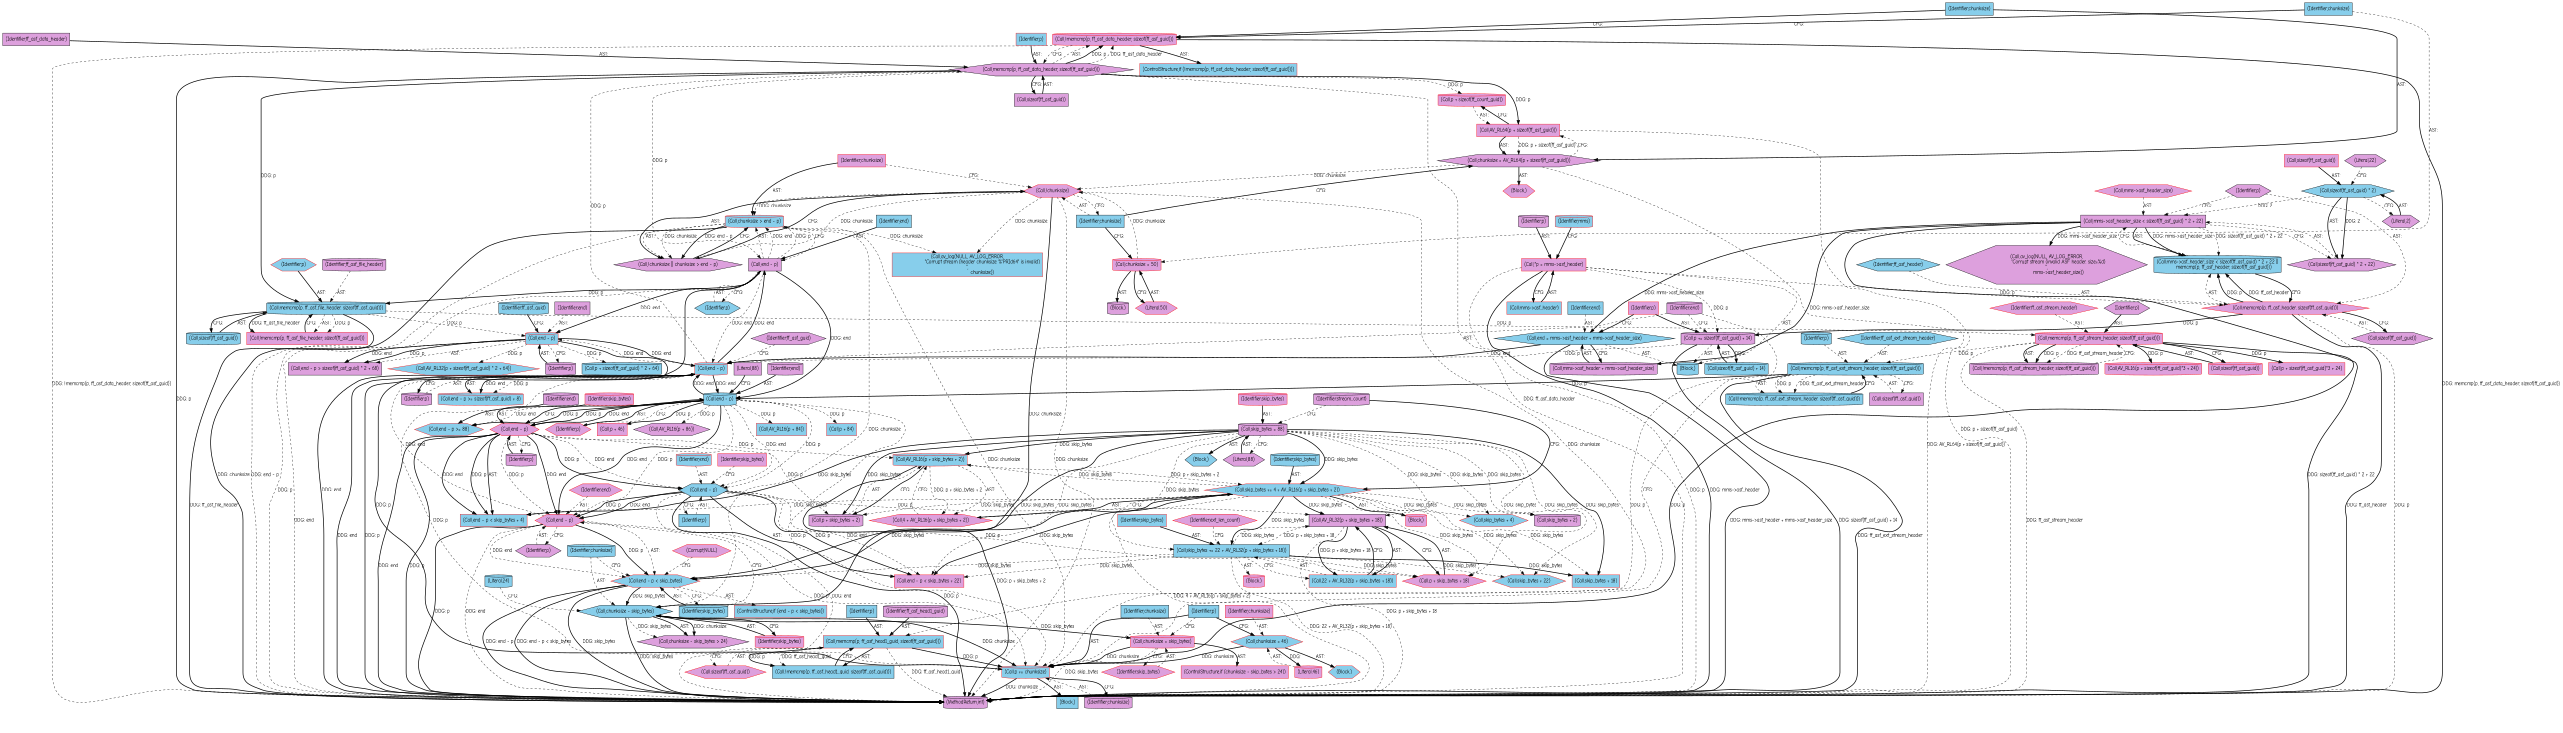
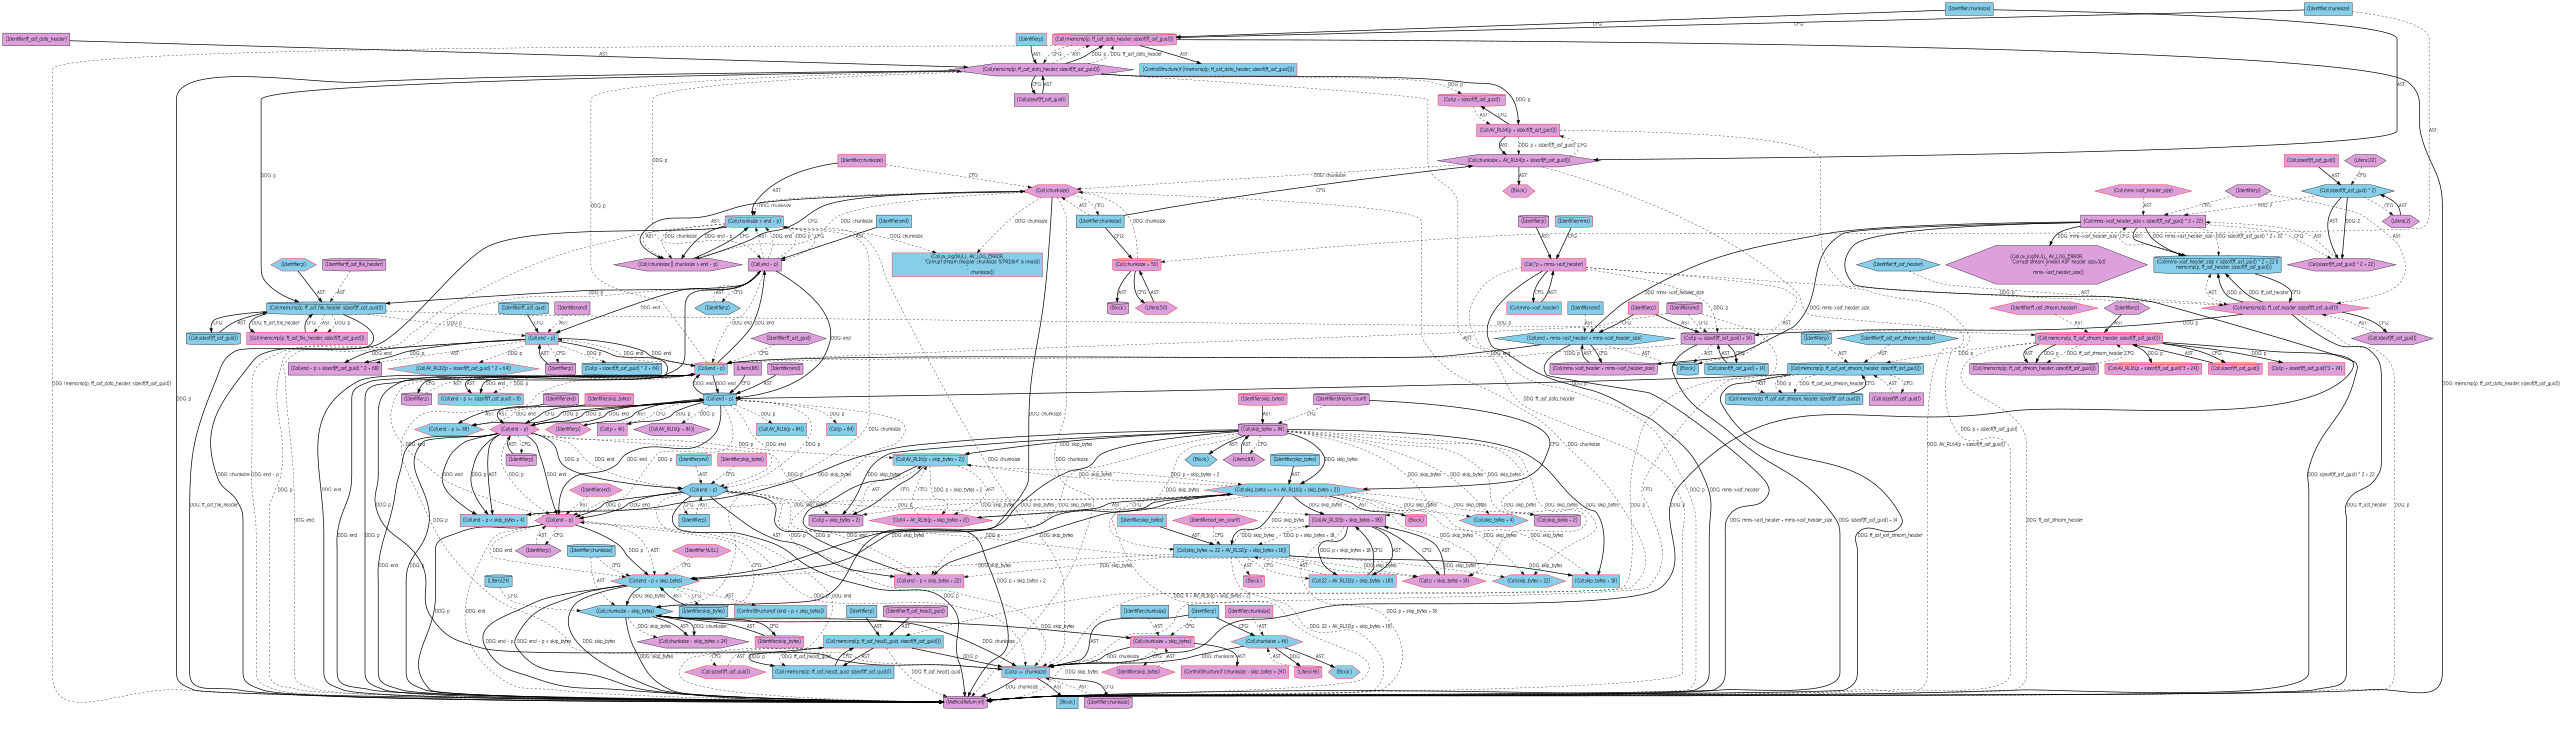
node "(Call,p + sizeof(ff_count_guid))": label "(Call,p + sizeof(ff_count_guid))" -> "(Call,p + sizeof(ff_asf_guid))"
edge "(Call,p += sizeof(ff_asf_guid) + 14)" -> "(Call,sizeof(ff_asf_guid) + 14)": label "DDG: " -> "CFG: "
node "(Corrupt,NULL)": label "(Corrupt,NULL)" -> "(Identifier,NULL)"
